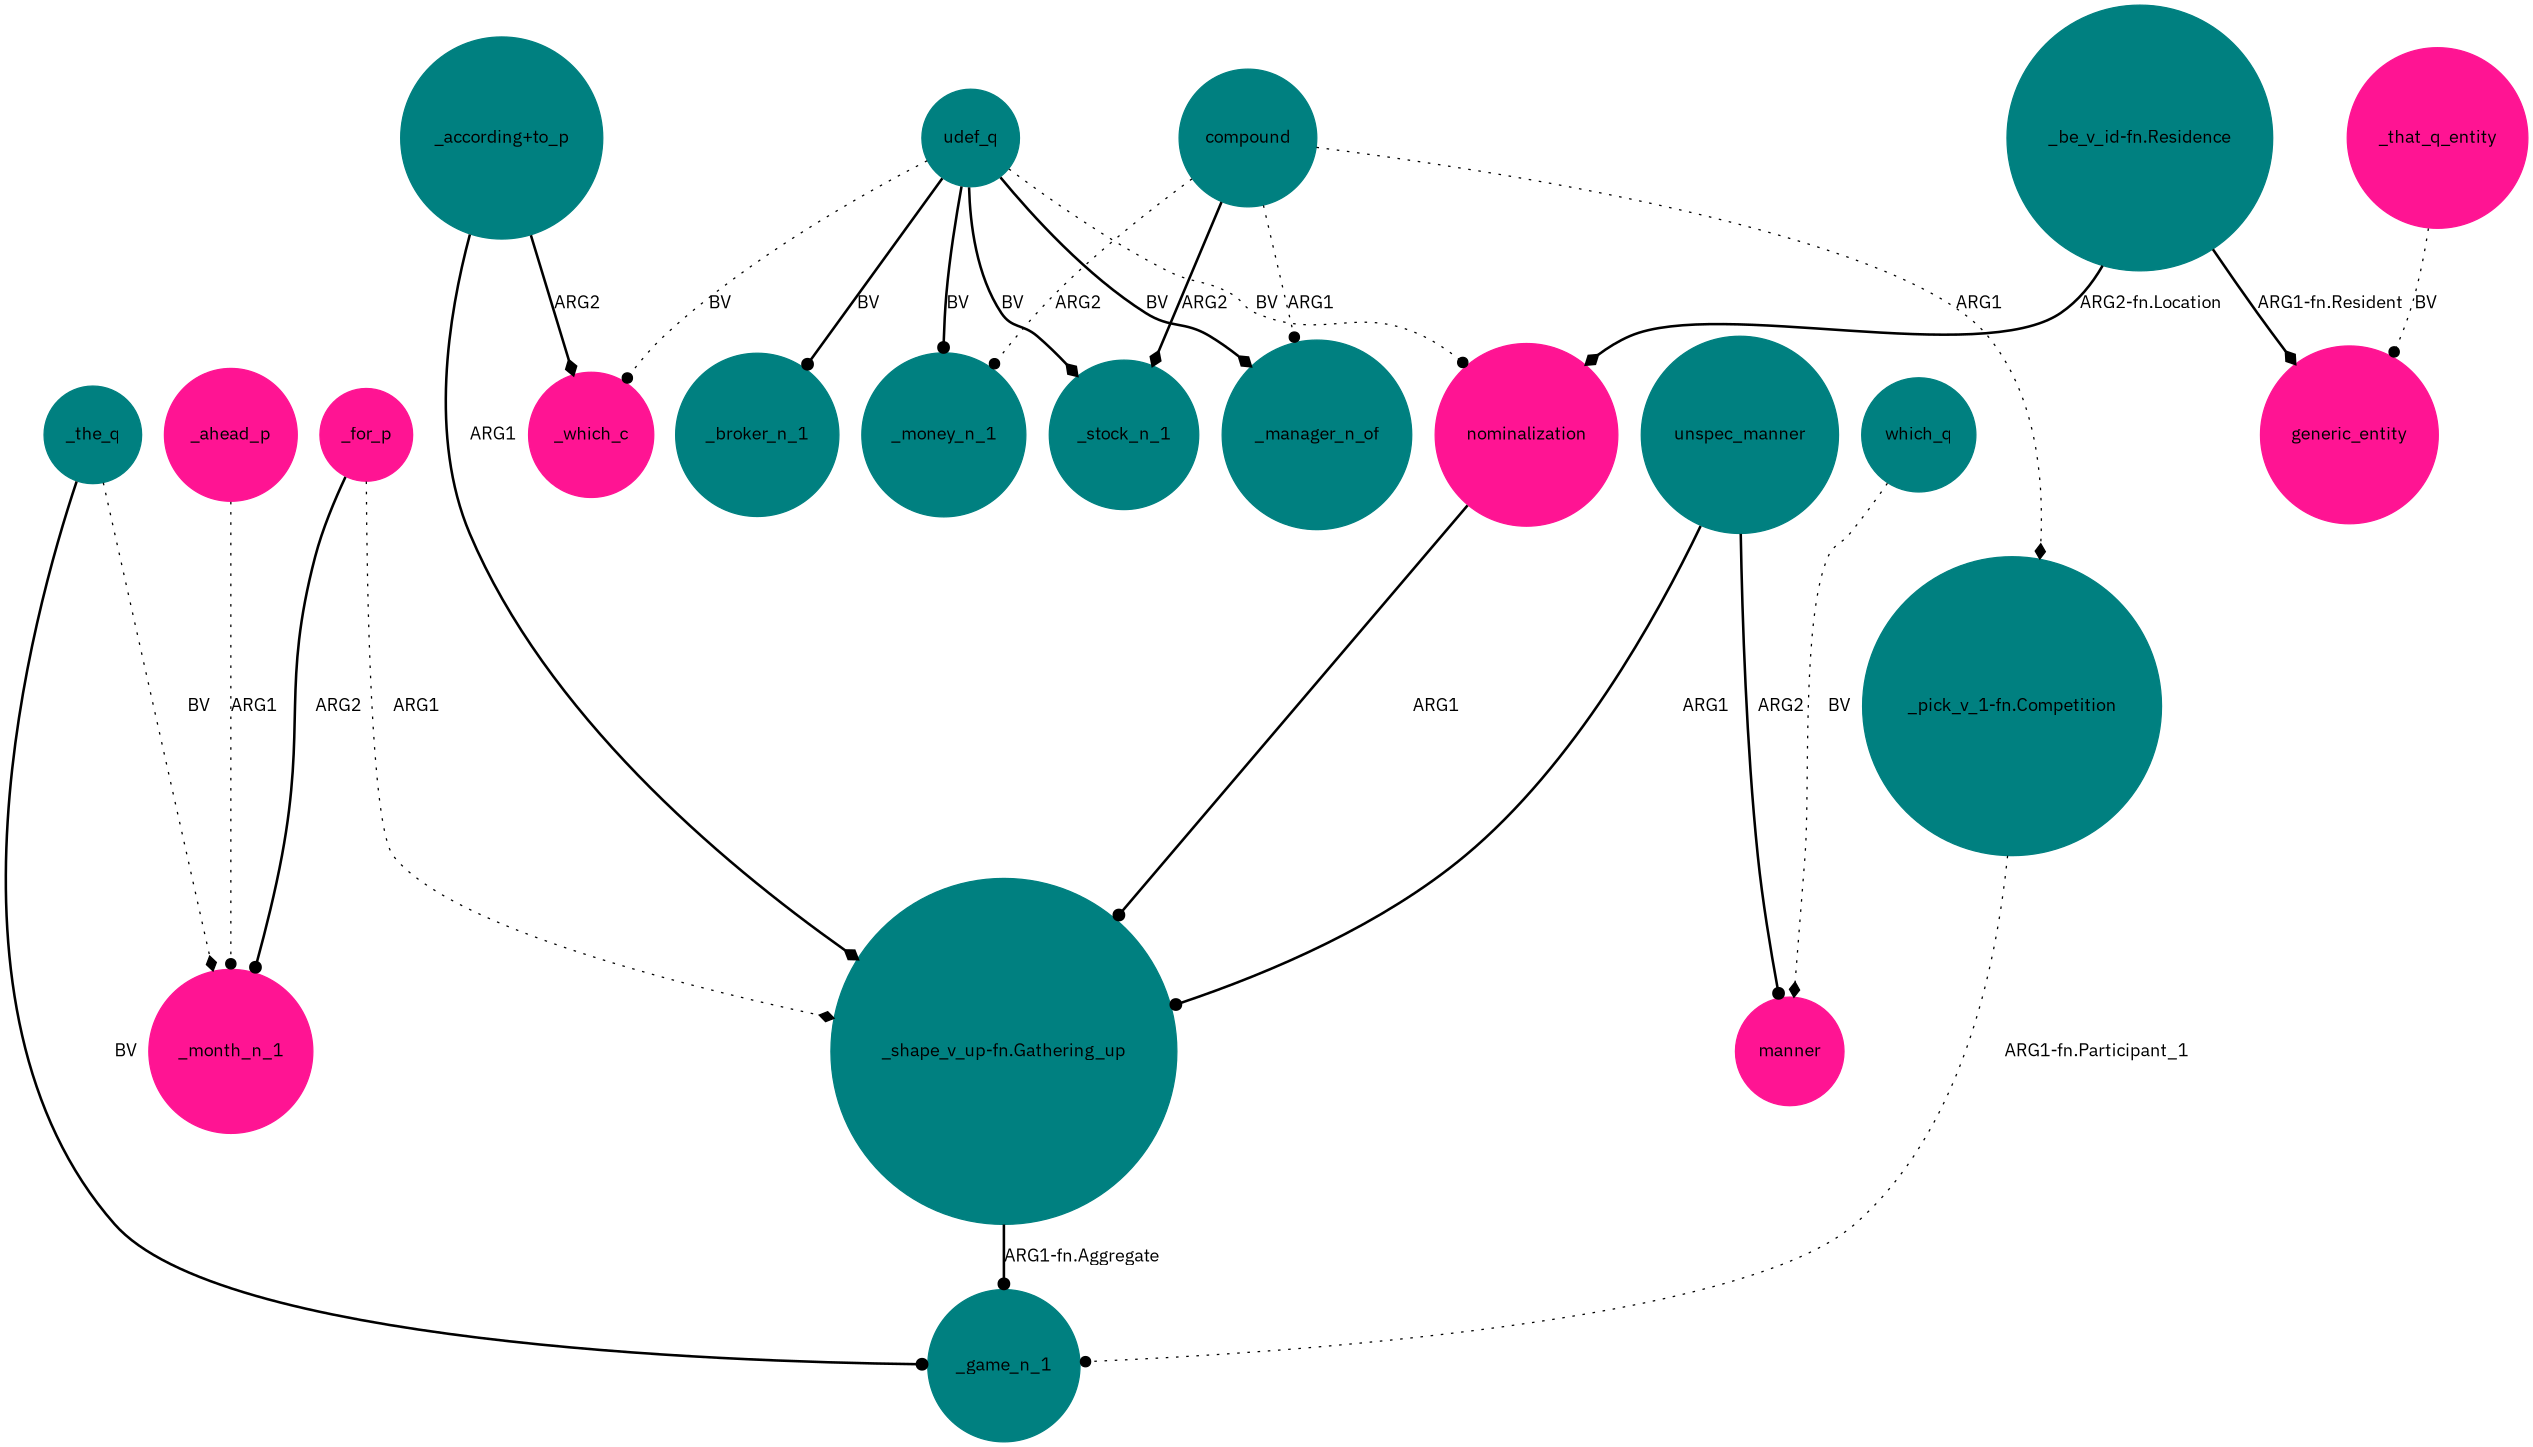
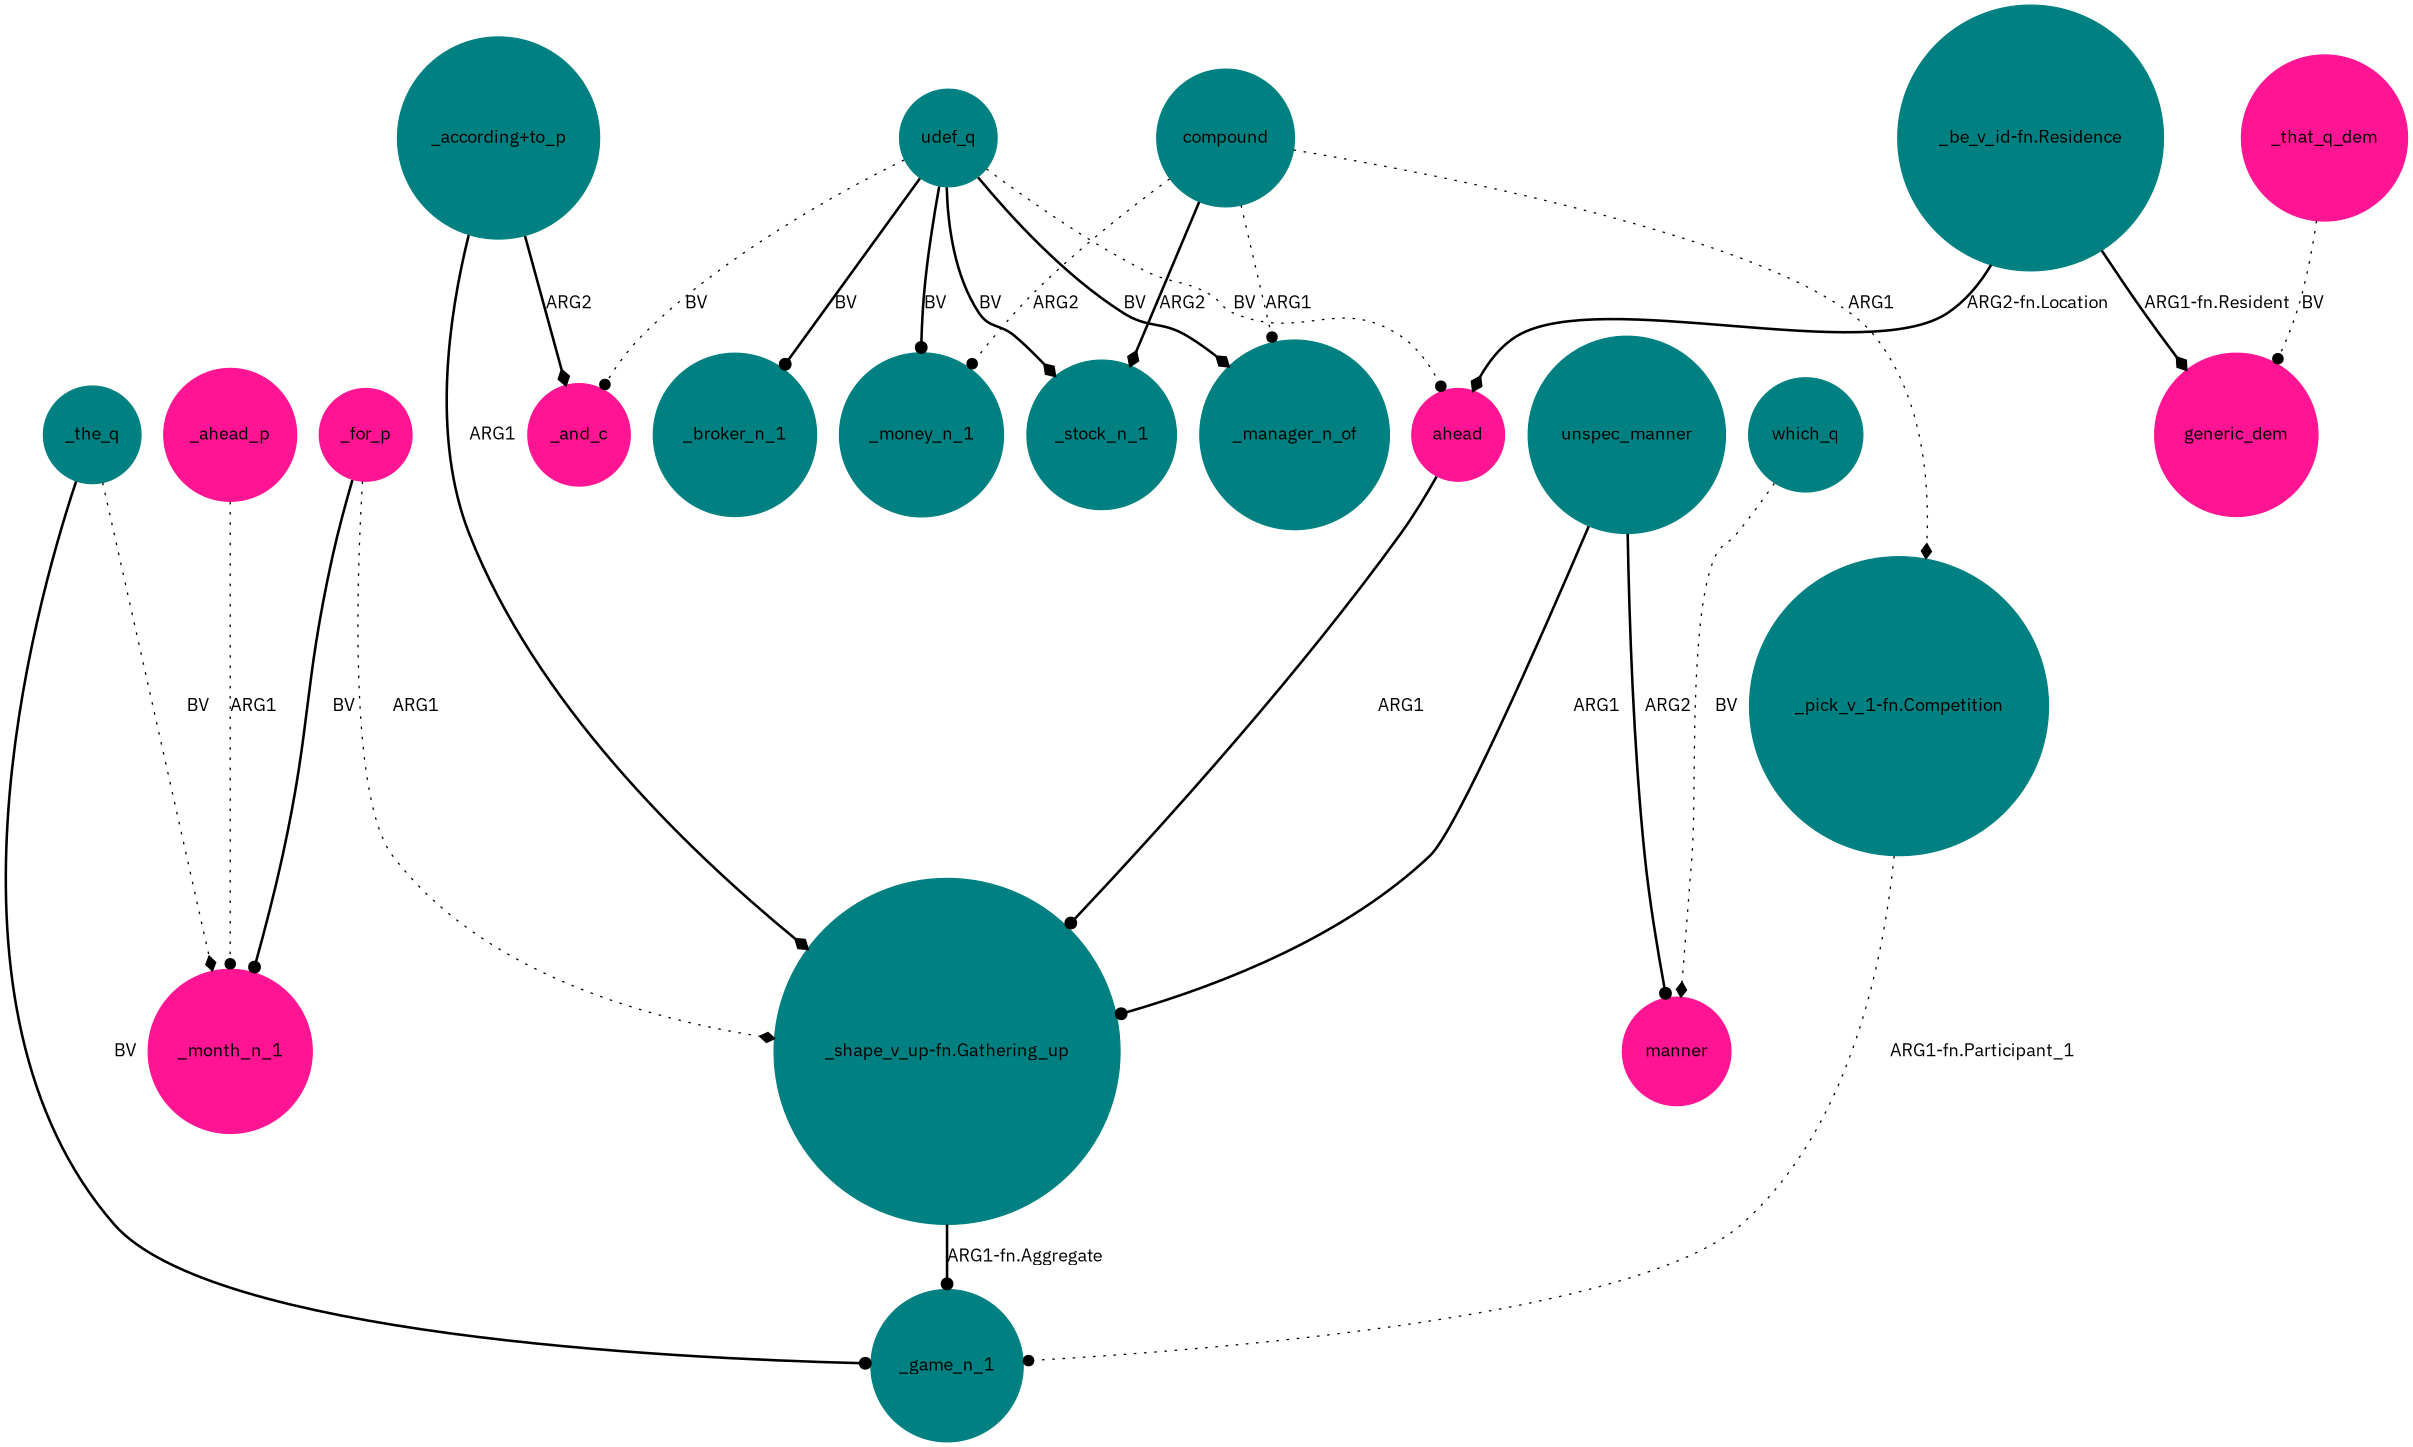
node "_that_q_entity": label "_that_q_entity" -> "_that_q_dem"
node "_which_c": label "_which_c" -> "_and_c"
node "nominalization": label "nominalization" -> "ahead"
node "generic_entity": label "generic_entity" -> "generic_dem"
edge "_for_p" -> "_month_n_1": label "ARG2" -> "BV"
